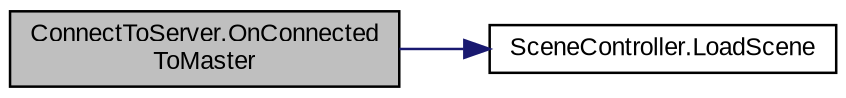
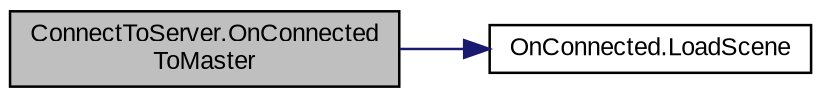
node "SceneController.LoadScene": label "SceneController.LoadScene" -> "OnConnected.LoadScene"
